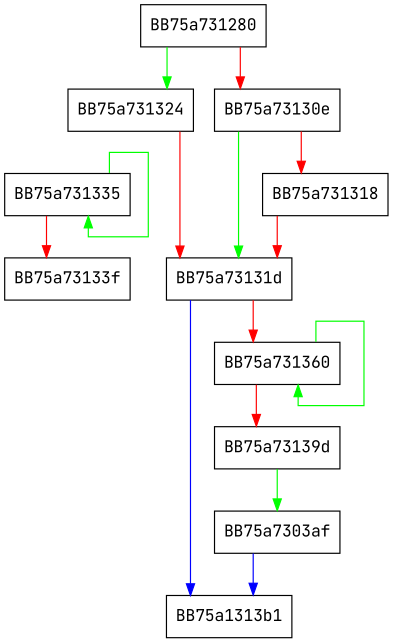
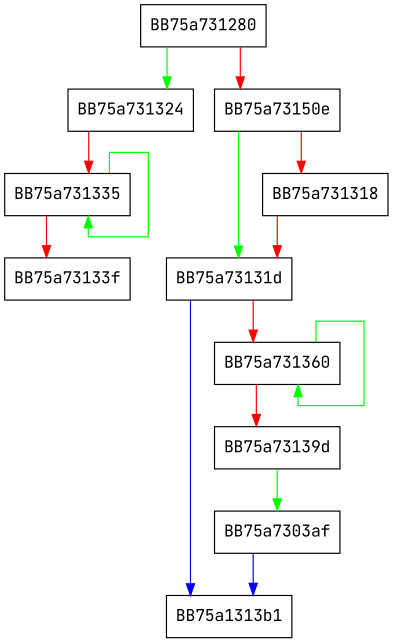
node "BB75a73130e": label "BB75a73130e" -> "BB75a73150e"
edge "BB75a731324" -> "BB75a73131d": now "BB75a731324" -> "BB75a731335"
